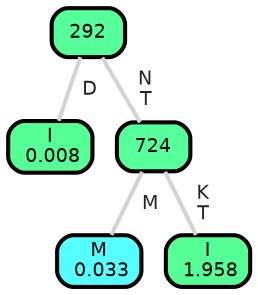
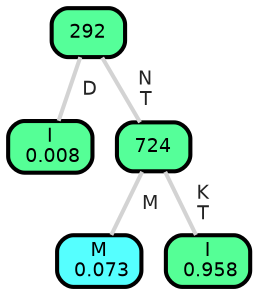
node "M 0.033": label "M 0.033" -> "M 0.073"
node "I 1.958": label "I 1.958" -> "I 0.958"
